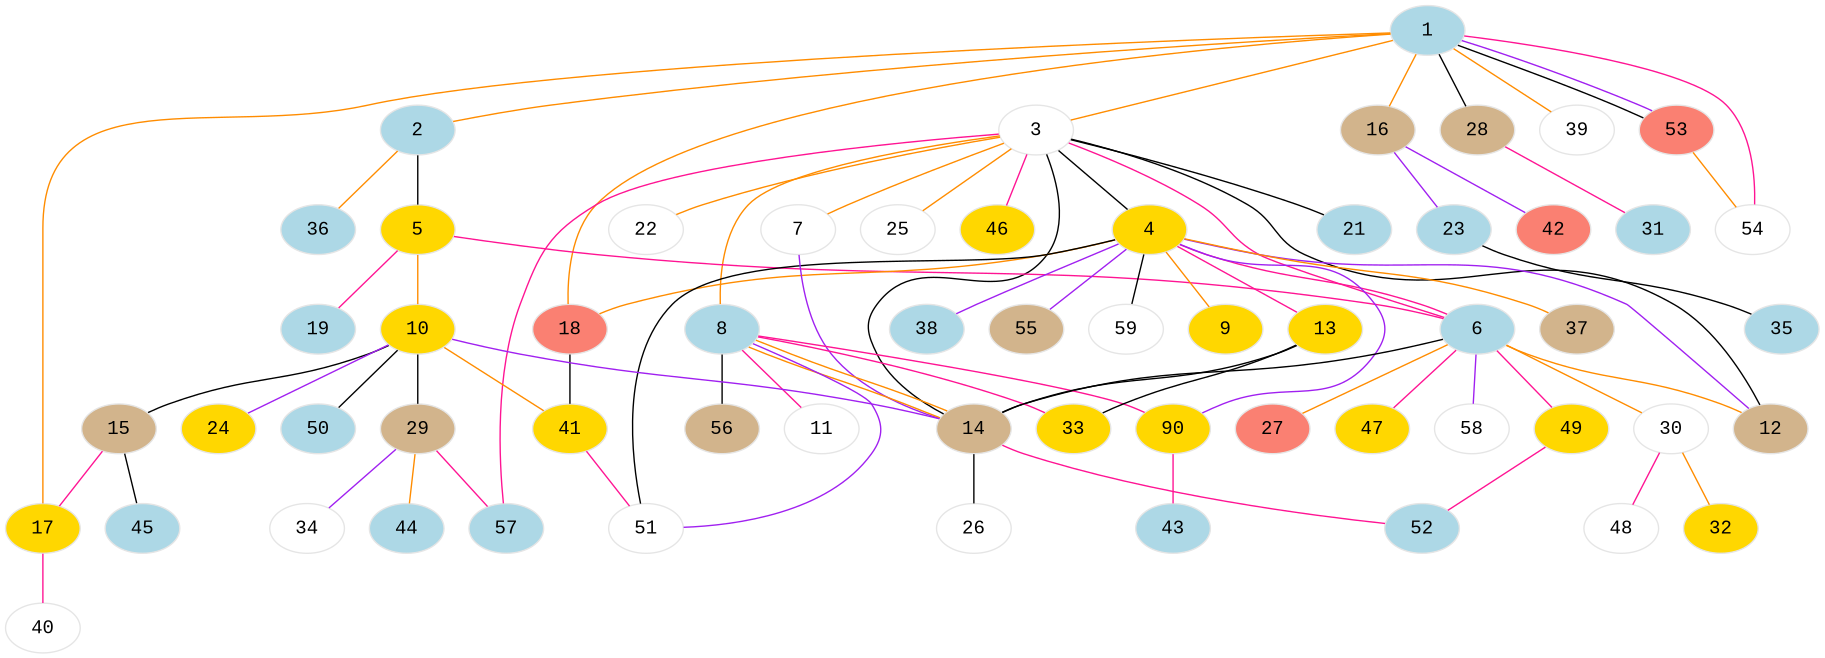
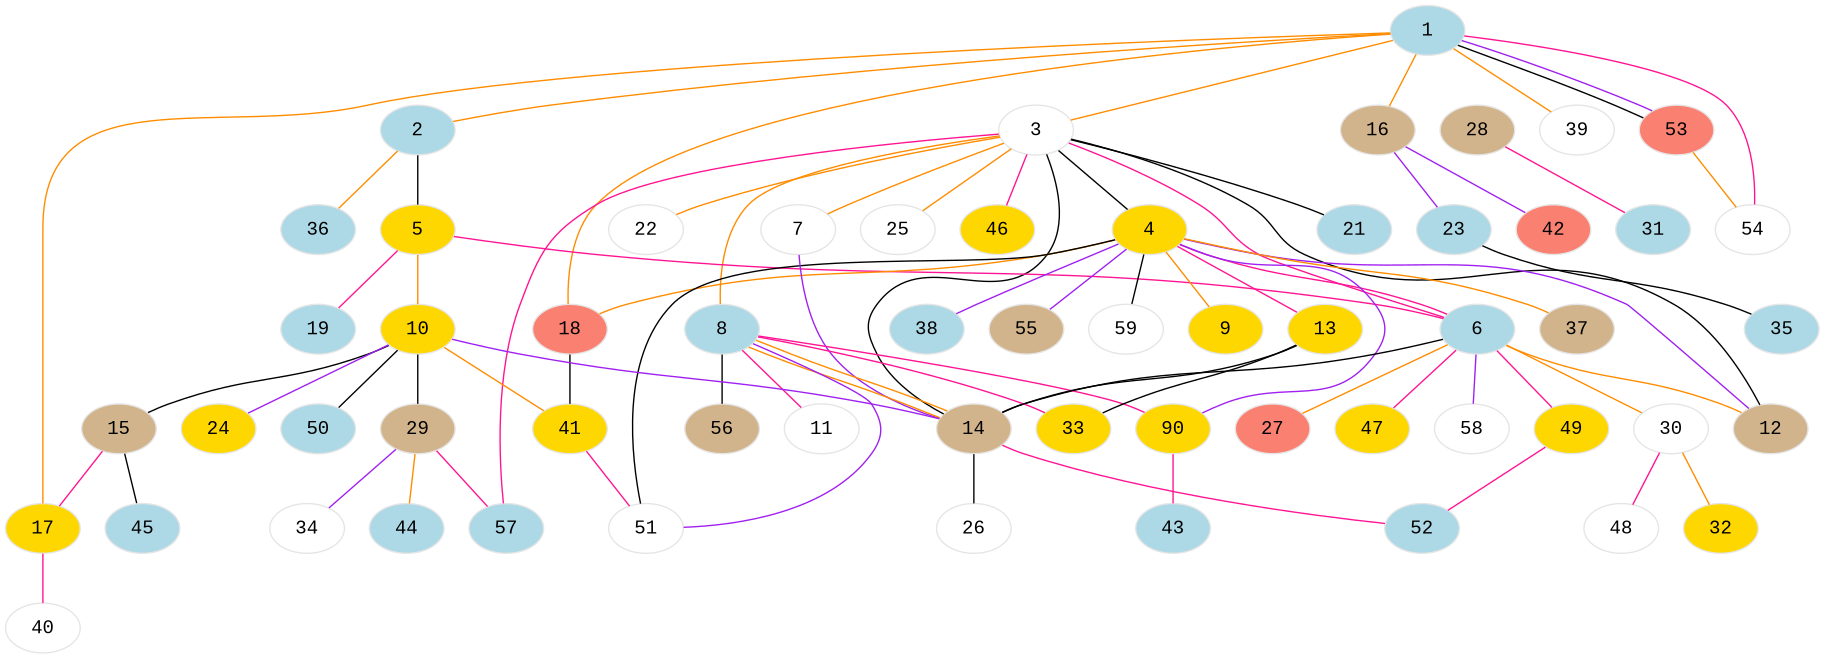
edge "1" -- "28": removed
